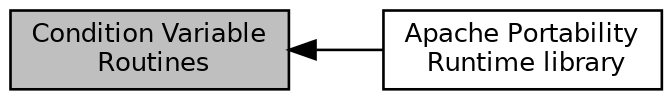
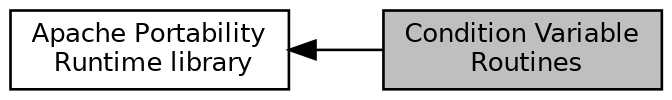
edge "Apache Portability Runtime library" -> "Condition Variable Routines": reversed
